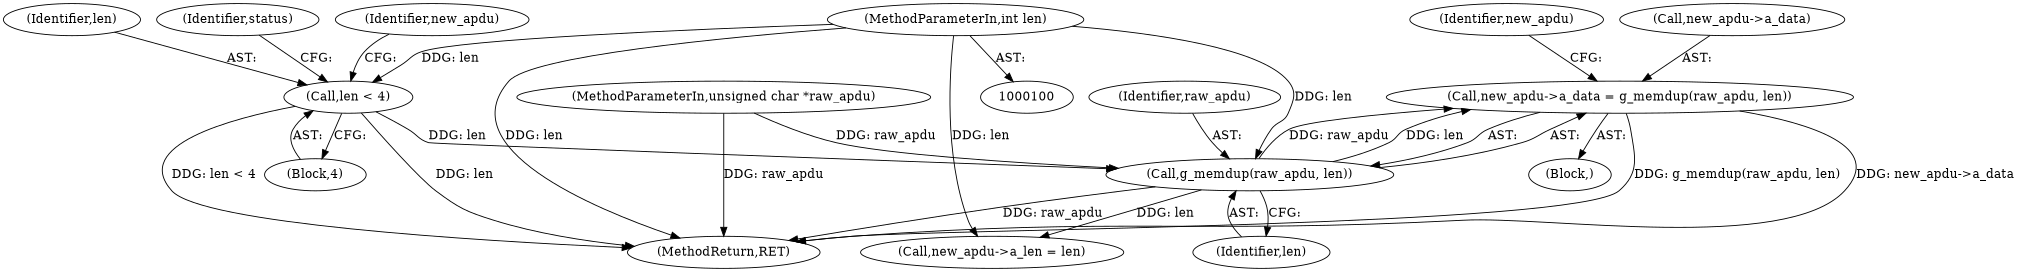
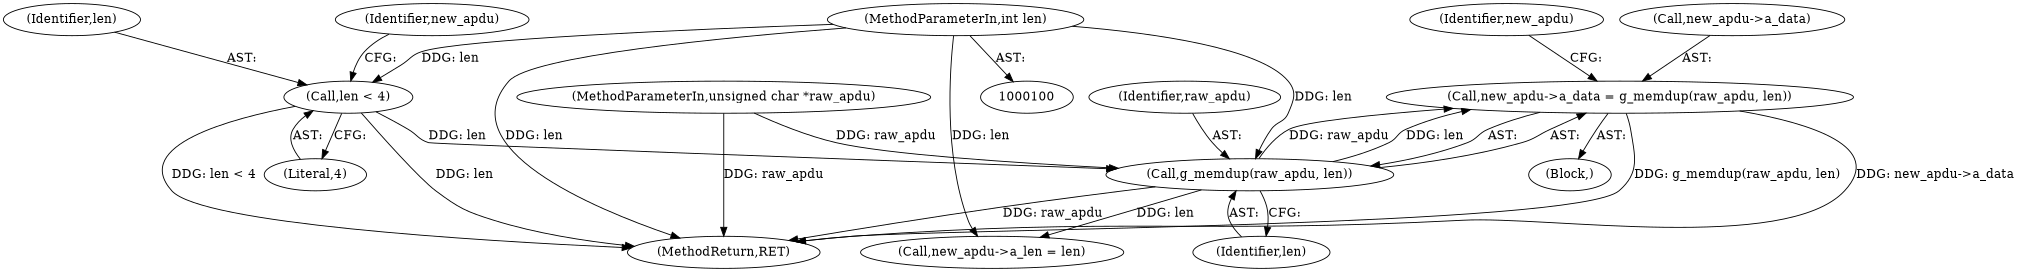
node "(Identifier,status)": removed
node "(Block,4)": label "(Block,4)" -> "(Literal,4)"
